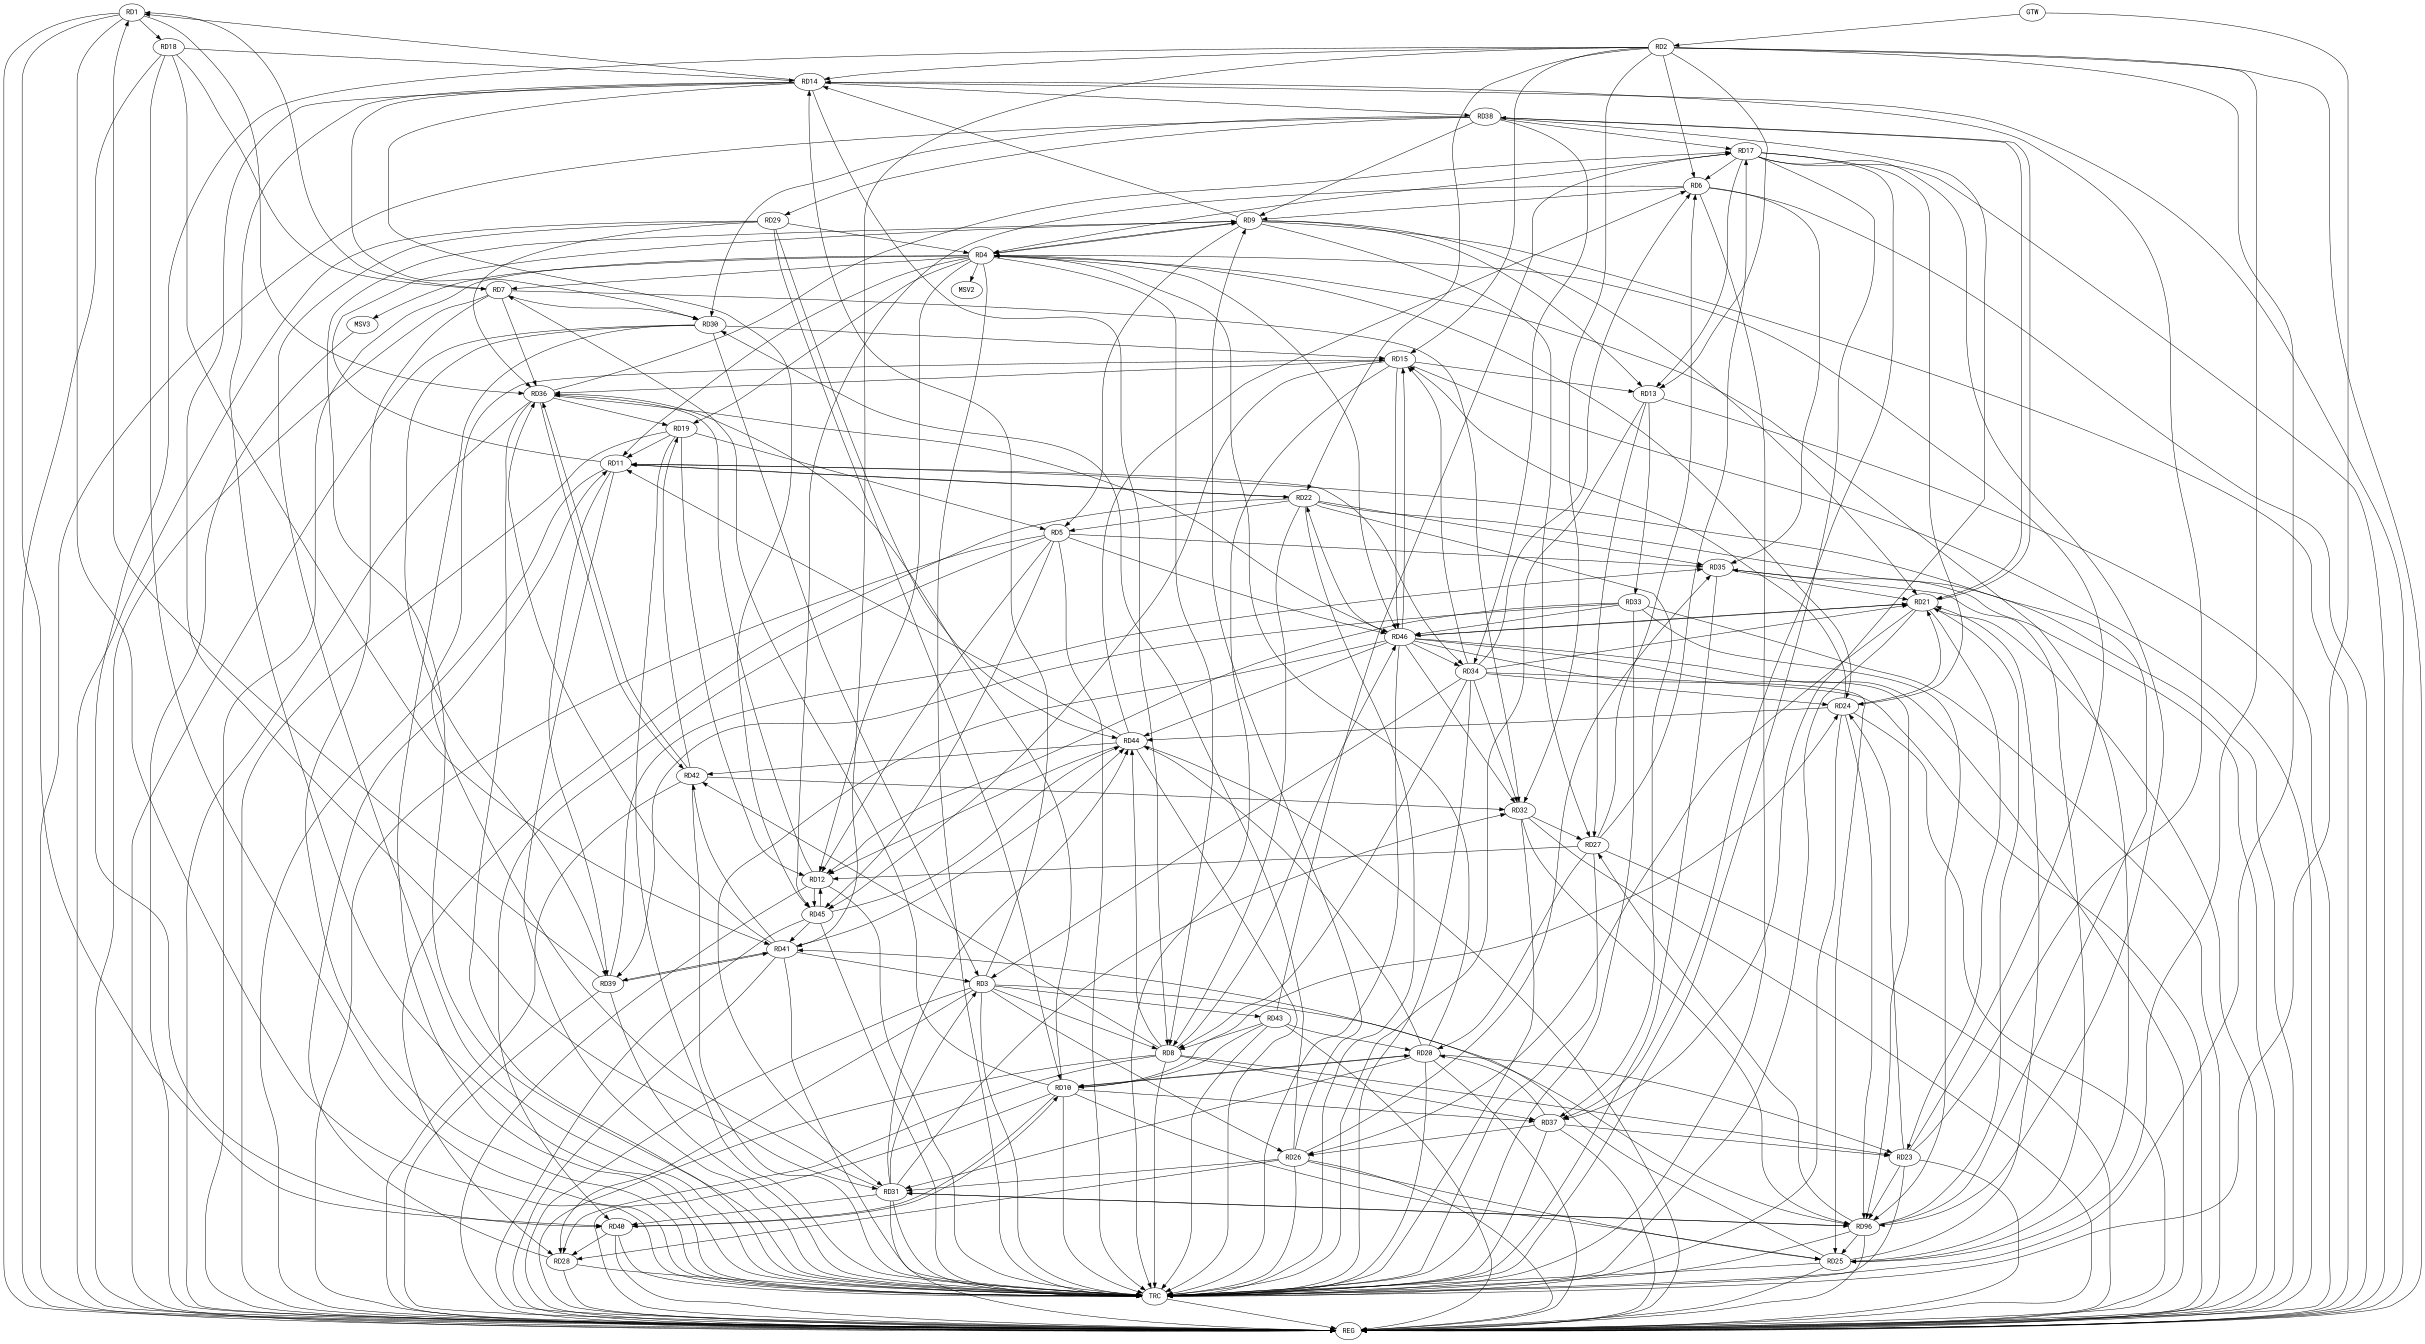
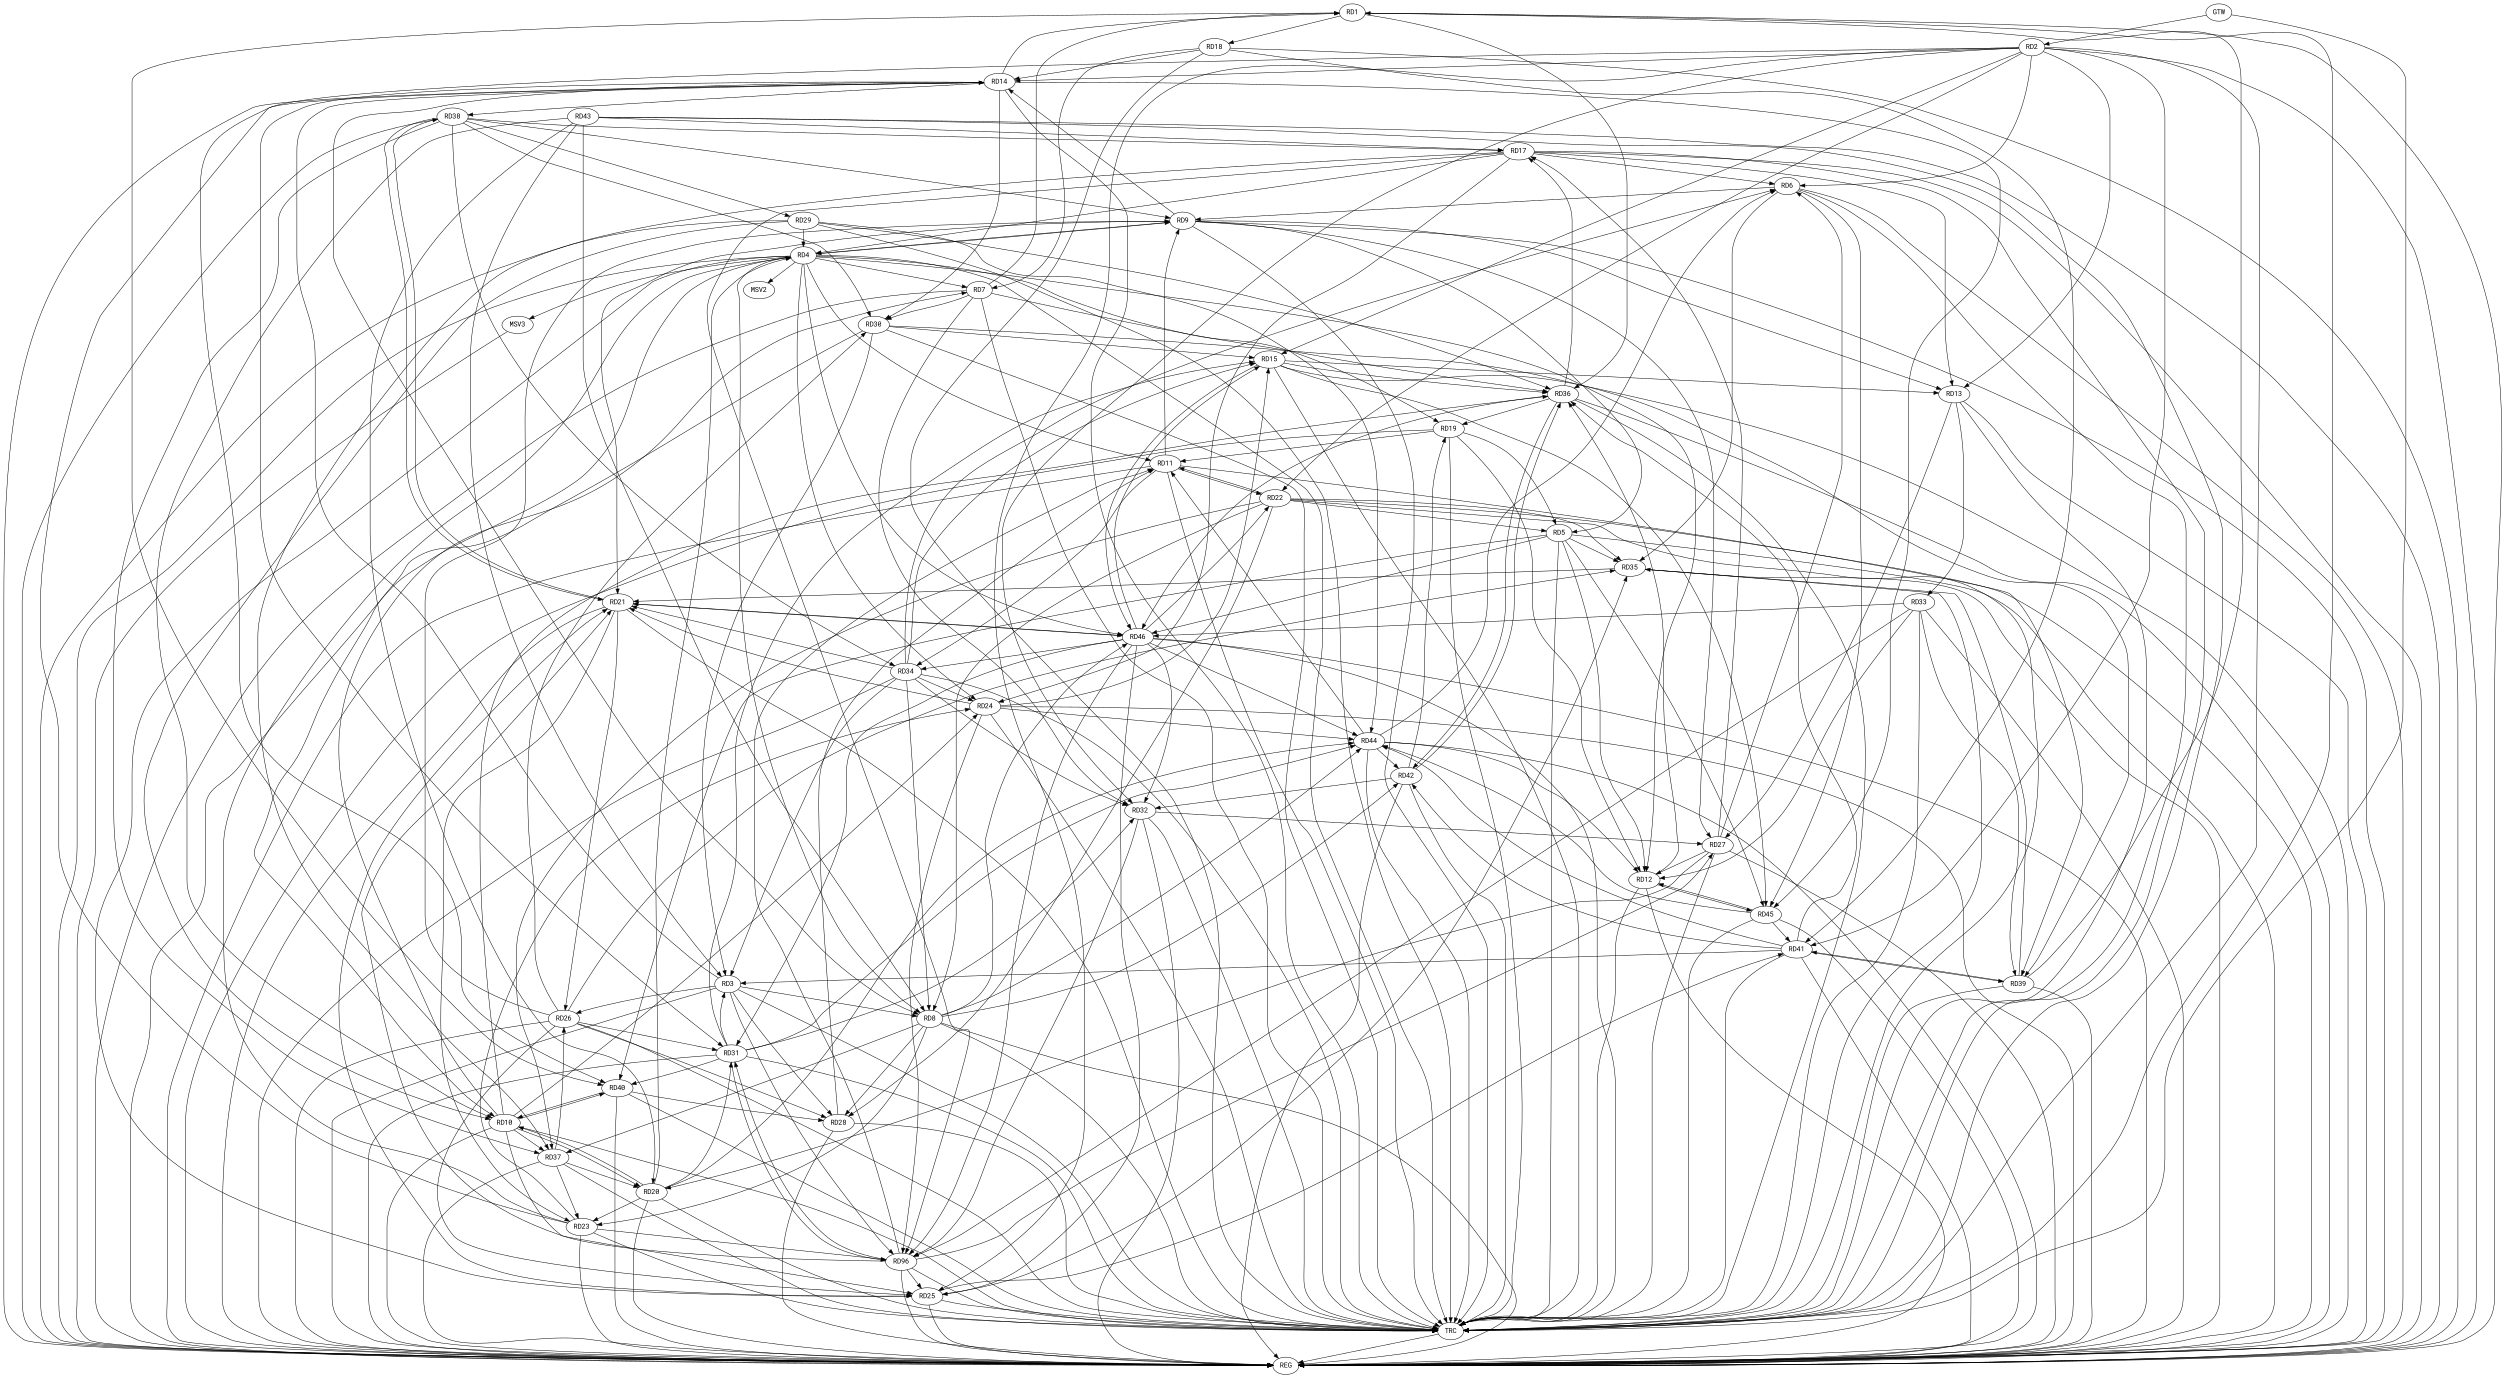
edge "RD4" -> "RD10": added
edge "RD3" -> "RD43": reversed
